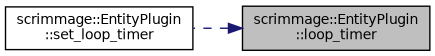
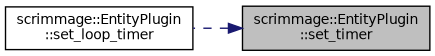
node "scrimmage::EntityPlugin ::loop_timer": label "scrimmage::EntityPlugin ::loop_timer" -> "scrimmage::EntityPlugin ::set_timer"
